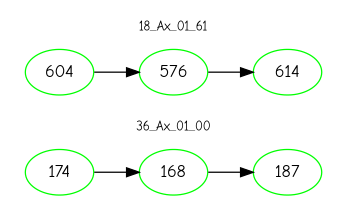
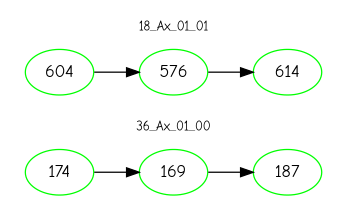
cluster "18_Ax_01_61": label "18_Ax_01_61" -> "18_Ax_01_01"
node "168": label "168" -> "169"
